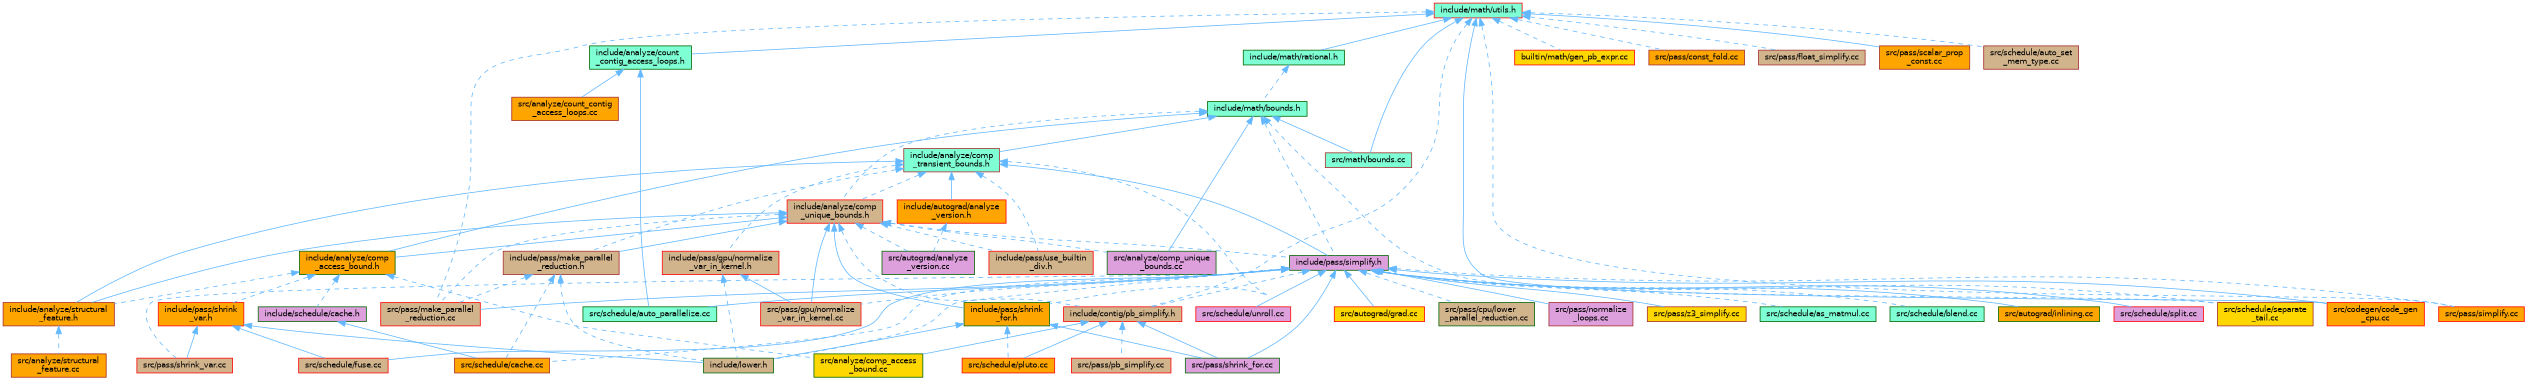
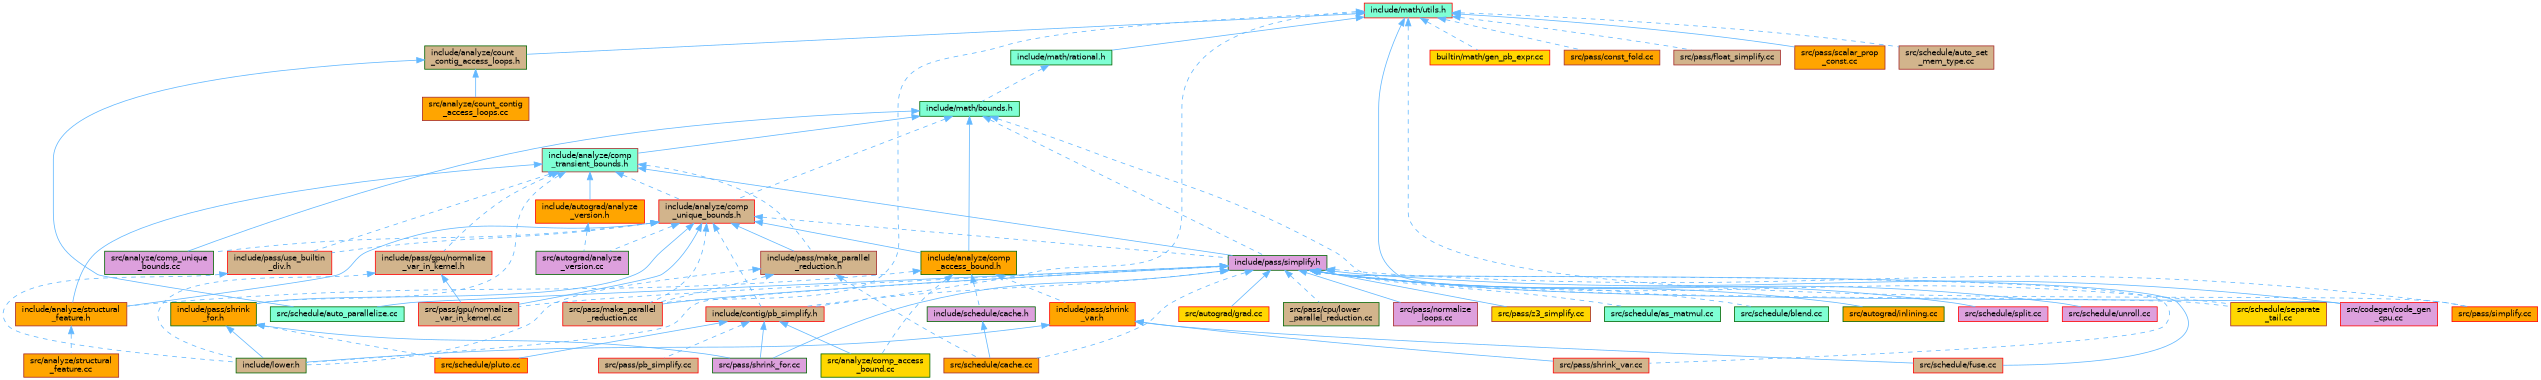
node "include/analyze/count _contig_access_loops.h": fillcolor aquamarine -> tan
node "src/math/bounds.cc": removed
node "src/codegen/code_gen _cpu.cc": fillcolor orange -> plum
edge "include/lower.h" -> "include/pass/use_builtin _div.h": added
